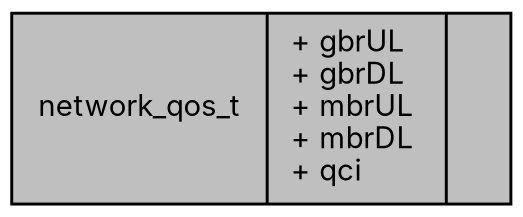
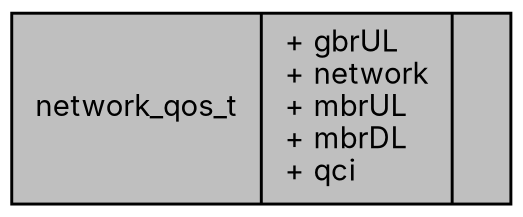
node "network_qos_t": text "+ gbrDL" -> "+ network"
